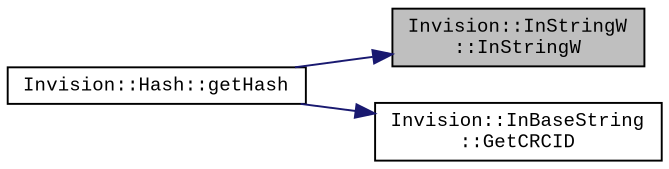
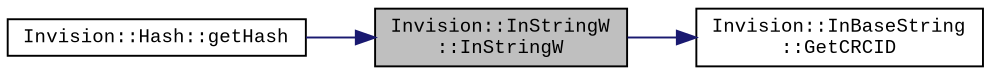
edge "Invision::Hash::getHash" -> "Invision::InBaseString ::GetCRCID": now "Invision::InStringW ::InStringW" -> "Invision::InBaseString ::GetCRCID"
